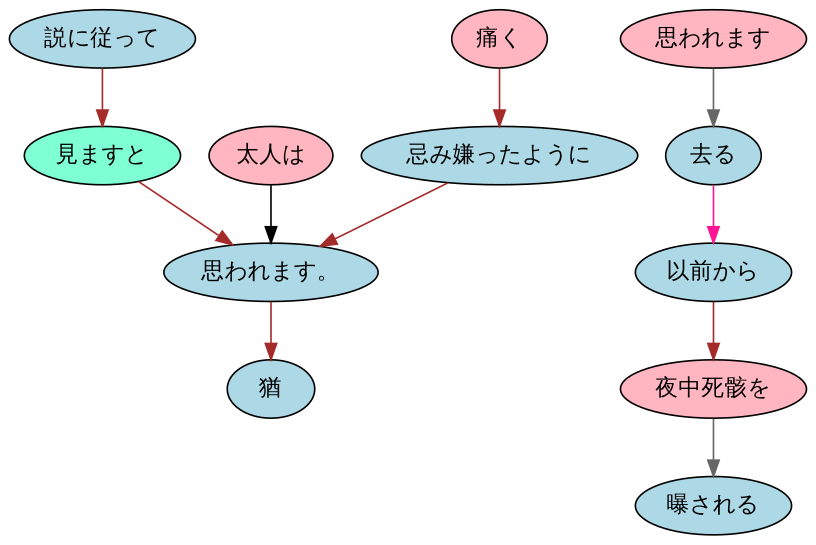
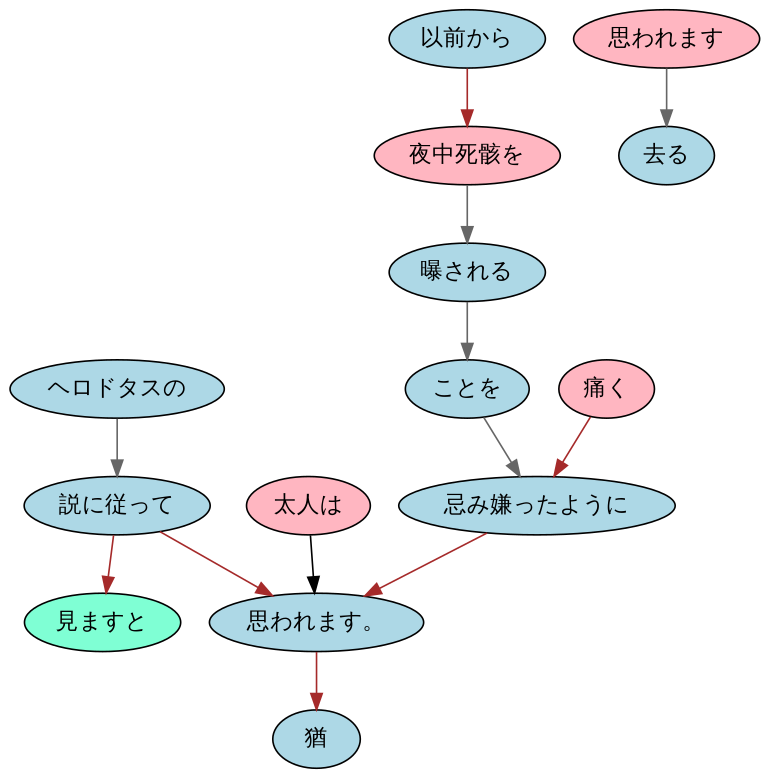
edge "去る" -> "以前から": removed
edge "見ますと" -> "思われます。": now "説に従って" -> "思われます。"
node "ヘロドタスの": added
node "ことを": added
